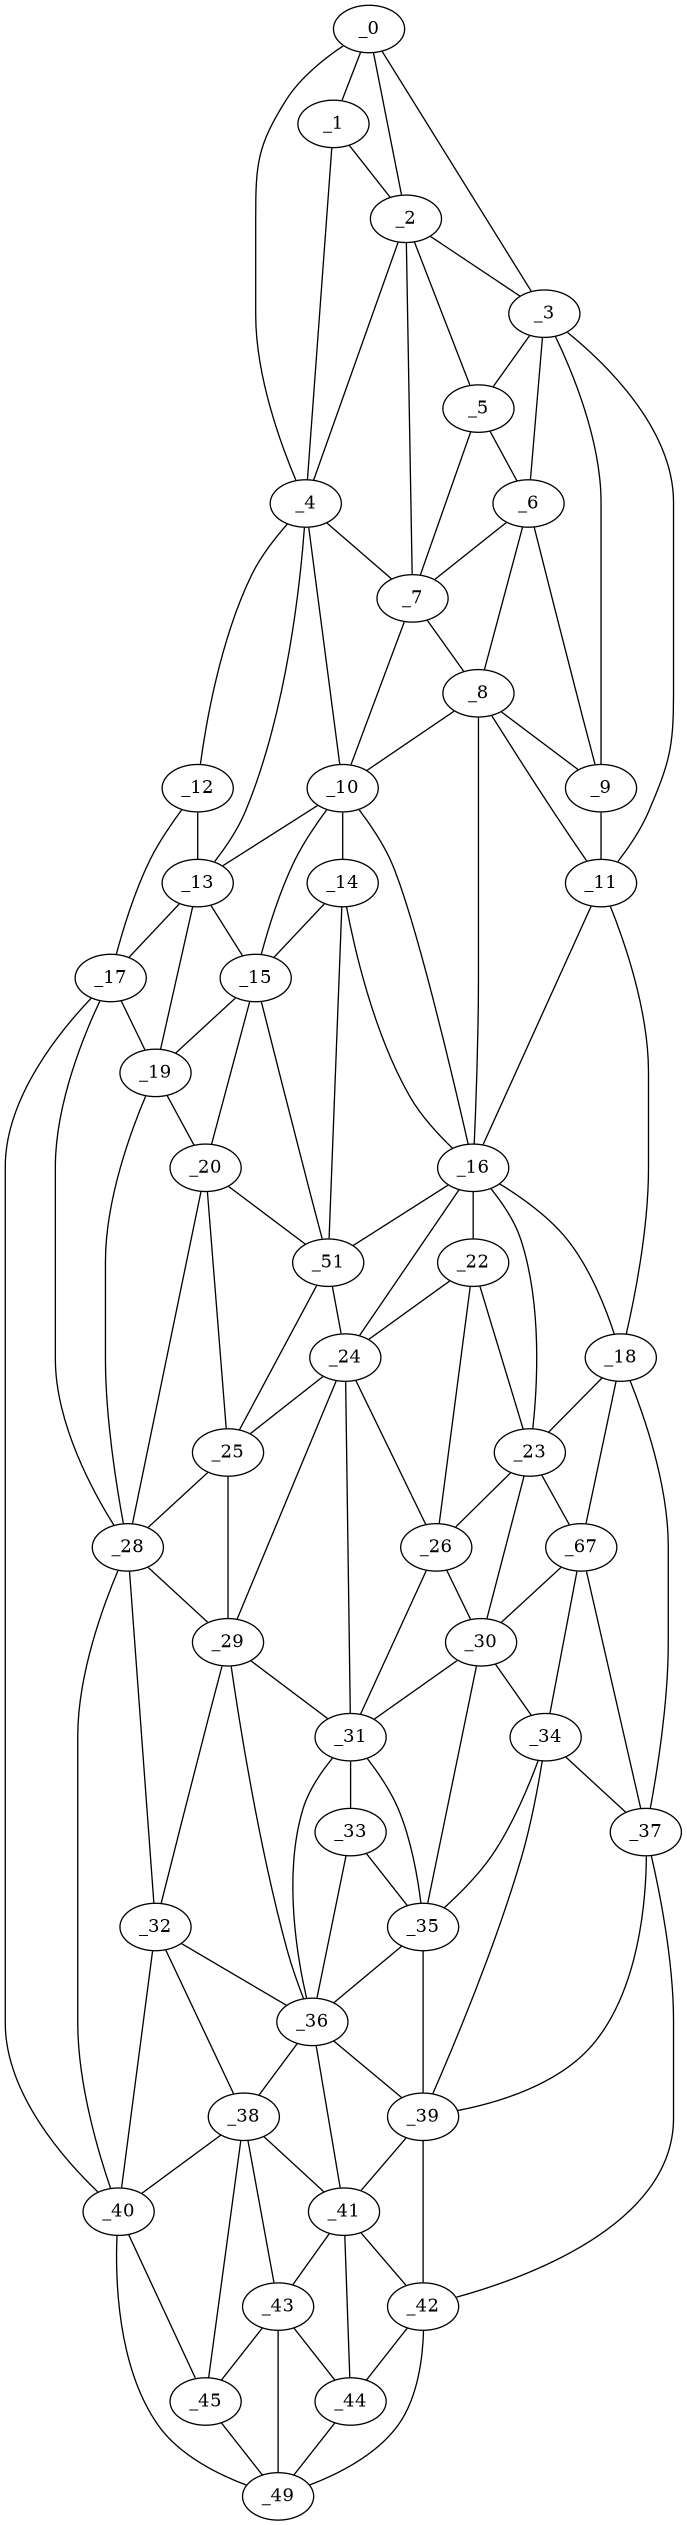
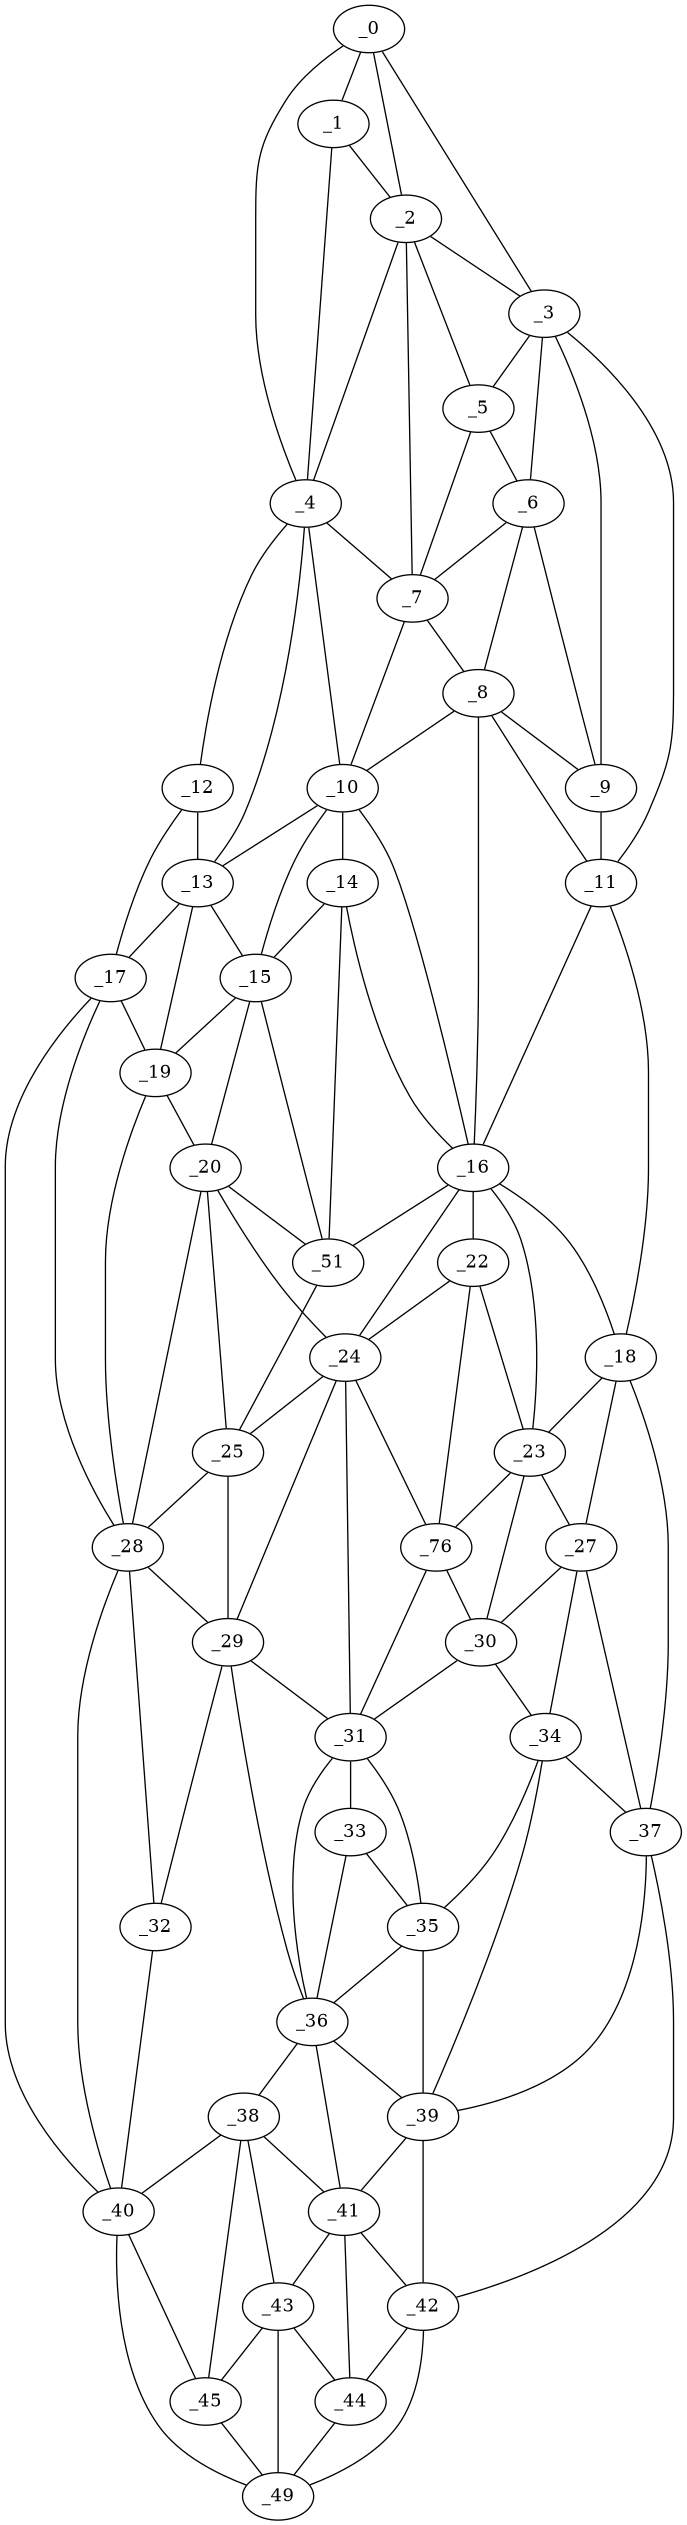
edge "_51" -- "_24": now "_20" -- "_24"
node "_26": label "_26" -> "_76"
node "_67": label "_67" -> "_27"
edge "_30" -- "_35": removed
edge "_32" -- "_36": removed
edge "_32" -- "_38": removed
